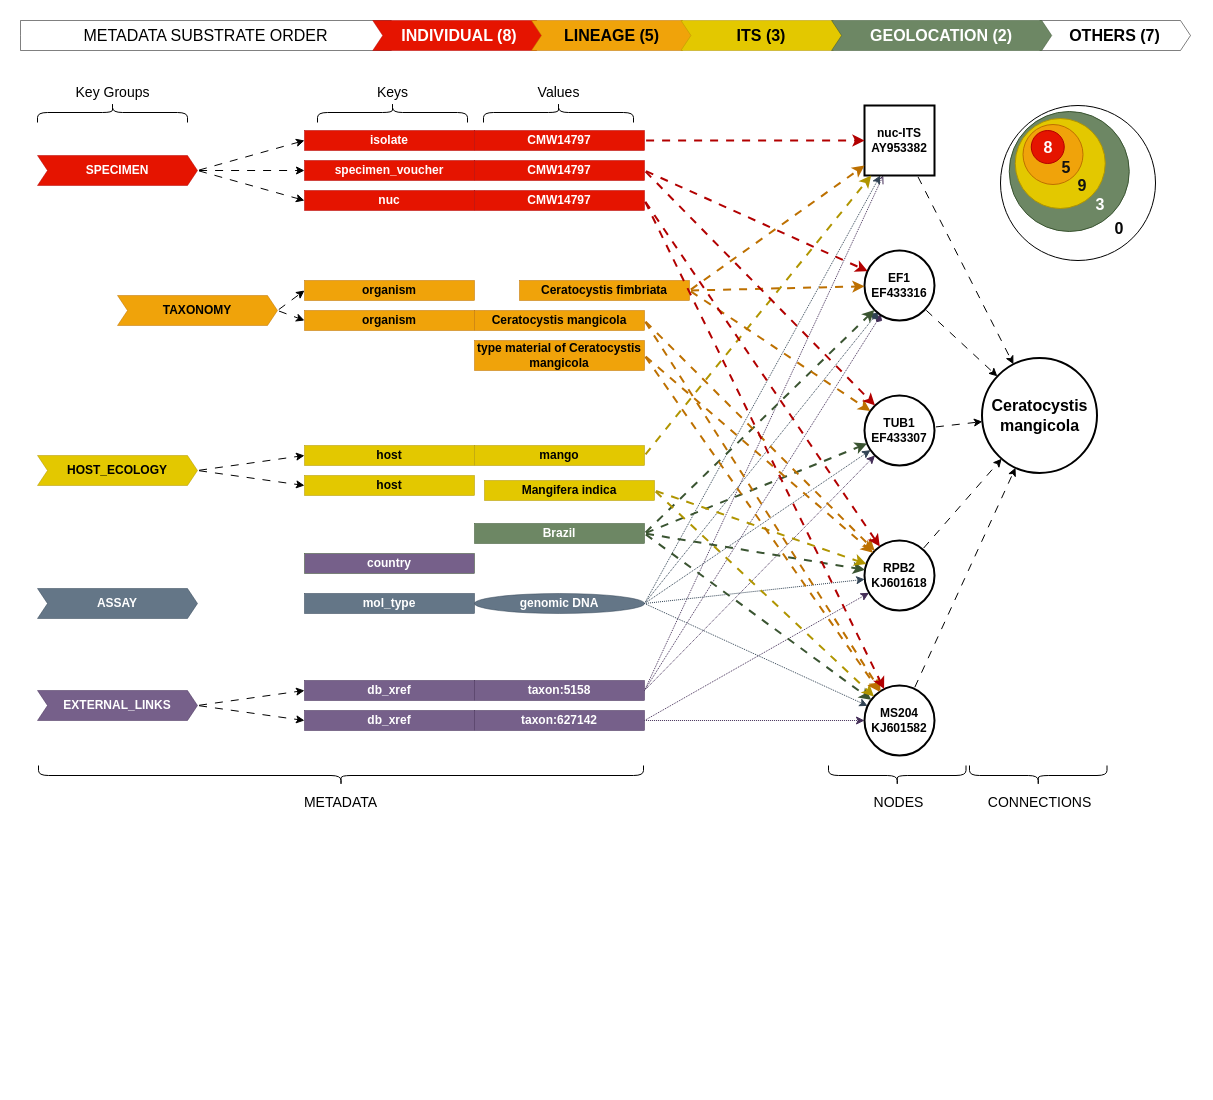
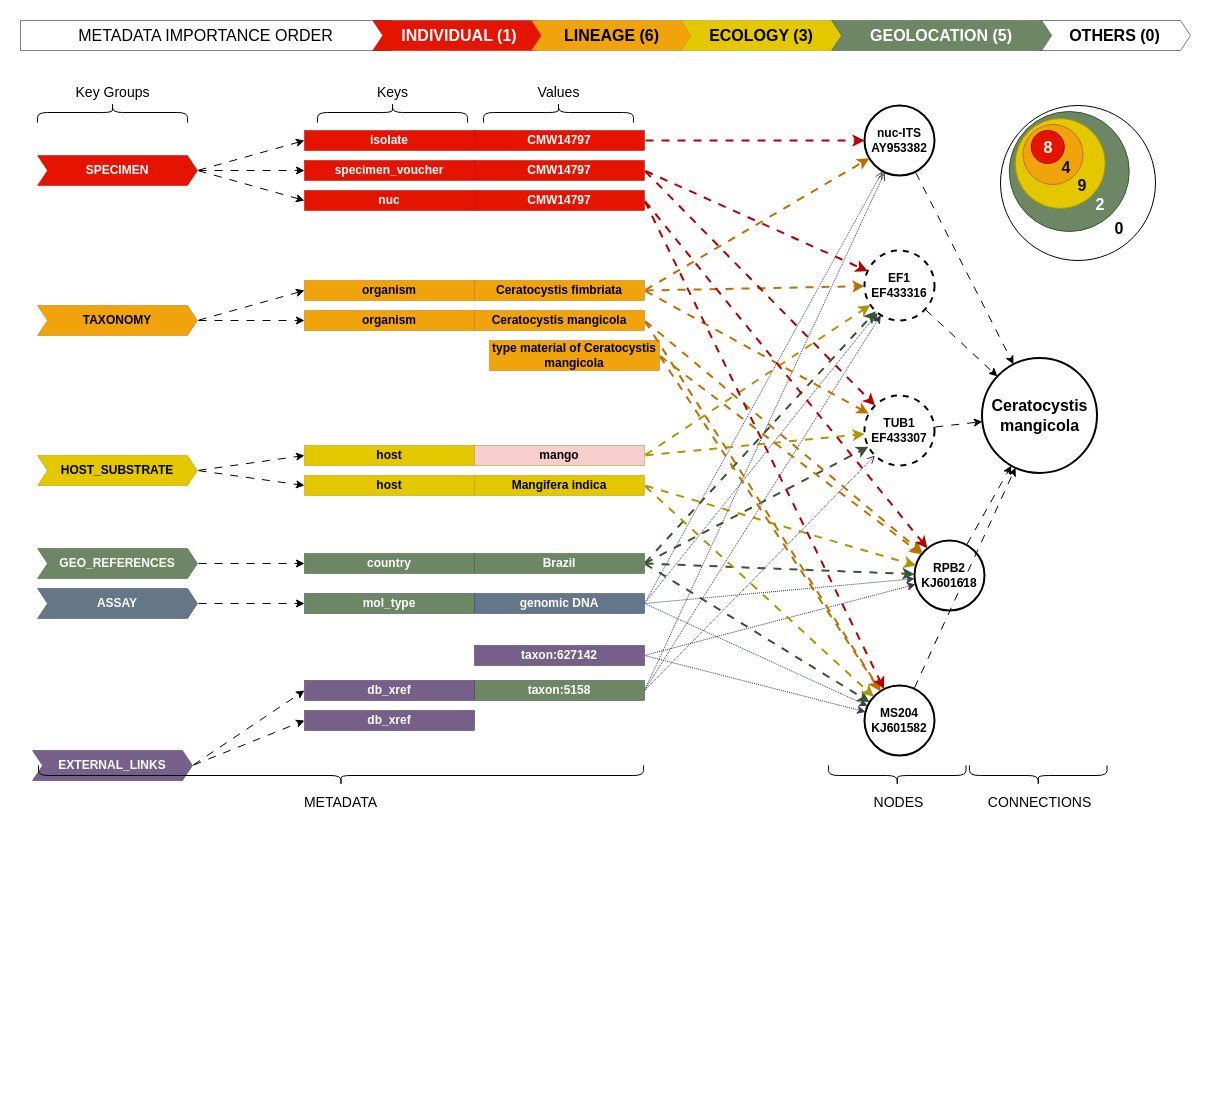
node "METADATA SUBSTRATE ORDER": label "METADATA SUBSTRATE ORDER" -> "METADATA IMPORTANCE ORDER"
node "INDIVIDUAL (8)": label "INDIVIDUAL (8)" -> "INDIVIDUAL (1)"
node "LINEAGE (5)": label "LINEAGE (5)" -> "LINEAGE (6)"
node "ITS (3)": label "ITS (3)" -> "ECOLOGY (3)"
node "GEOLOCATION (2)": label "GEOLOCATION (2)" -> "GEOLOCATION (5)"
node "OTHERS (7)": label "OTHERS (7)" -> "OTHERS (0)"
node "nuc-ITS AY953382": shape rectangle -> ellipse
node "5": label "5" -> "4"
edge "genomic DNA" -> "nuc-ITS AY953382": arrowhead classic -> open
node "3": label "3" -> "2"
node "EF1 EF433316": style solid -> dashed
node "Ceratocystis fimbriata": moved (605, 291) -> (560, 291)
node "TAXONOMY": moved (198, 311) -> (118, 321)
edge "genomic DNA" -> "EF1 EF433316": arrowhead diamond -> classic
edge "taxon:5158" -> "EF1 EF433316": arrowhead diamond -> classic
node "type material of Ceratocystis mangicola": moved (560, 356) -> (575, 356)
edge "mango" -> "nuc-ITS AY953382": now "mango" -> "EF1 EF433316"
node "TUB1 EF433307": style solid -> dashed
edge "mango" -> "TUB1 EF433307": added
node "mango": fillcolor #e3c800 -> #f8cecc
edge "taxon:5158" -> "TUB1 EF433307": arrowhead classic -> open
node "HOST_ECOLOGY": label "HOST_ECOLOGY" -> "HOST_SUBSTRATE"
node "Mangifera indica": moved (570, 491) -> (560, 486)
node "Brazil": moved (560, 534) -> (560, 564)
edge "genomic DNA" -> "TUB1 EF433307": removed
node "GEO_REFERENCES": added
edge "GEO_REFERENCES" -> "country": added
node "country": fillcolor #76608a -> #6d8764
node "RPB2 KJ601618": moved (900, 576) -> (950, 576)
edge "ASSAY" -> "mol_type": added
node "mol_type": fillcolor #647687 -> #6d8764
node "genomic DNA": shape ellipse -> rectangle
node "taxon:5158": fillcolor #76608a -> #6d8764
node "EXTERNAL_LINKS": moved (118, 706) -> (113, 766)
node "taxon:627142": moved (560, 721) -> (560, 656)
